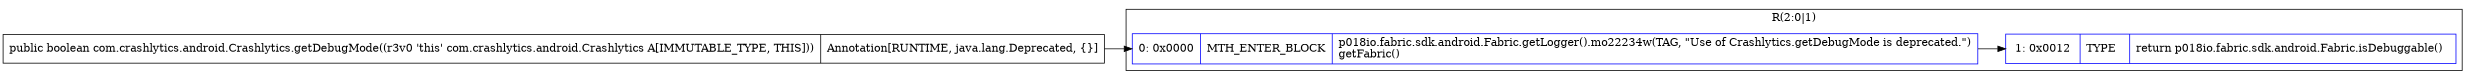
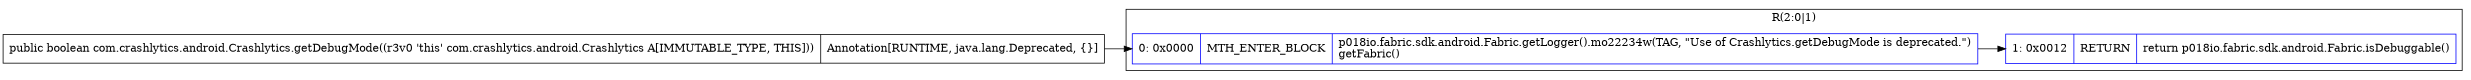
node "1: 0x0012": text "TYPE" -> "RETURN"
